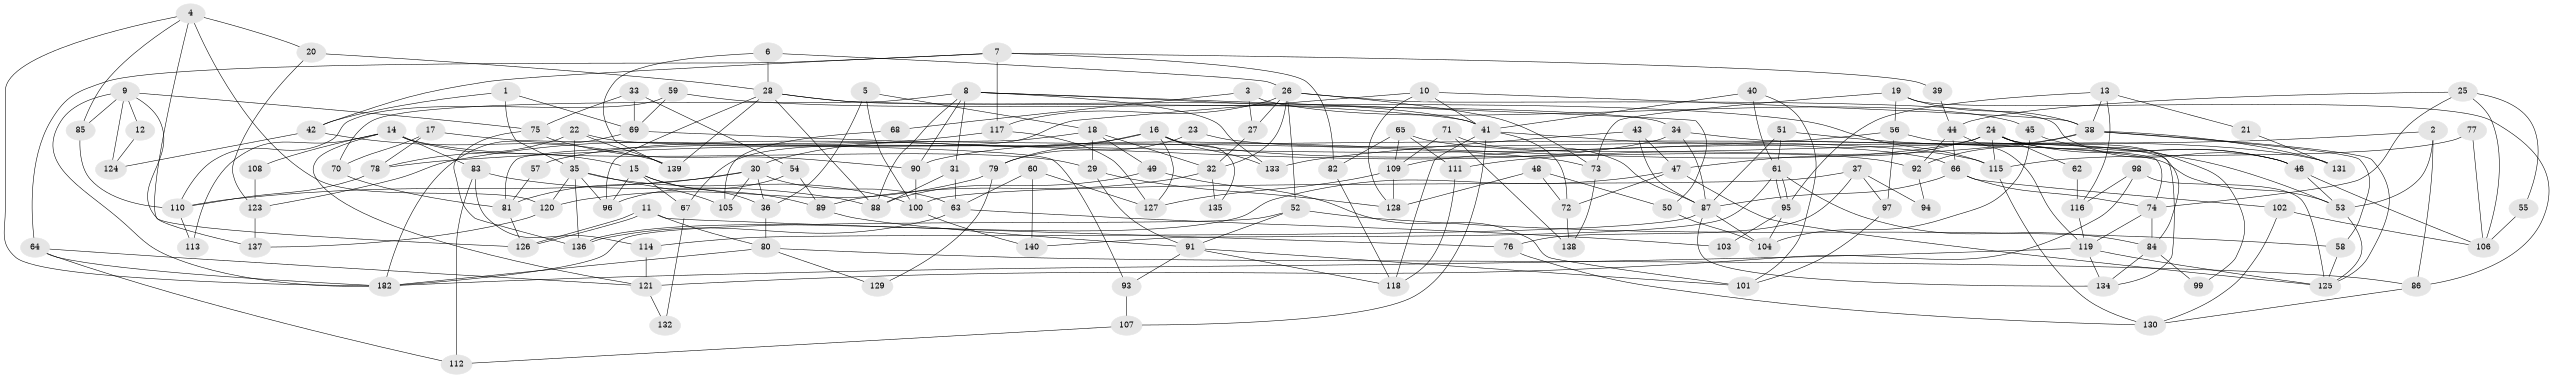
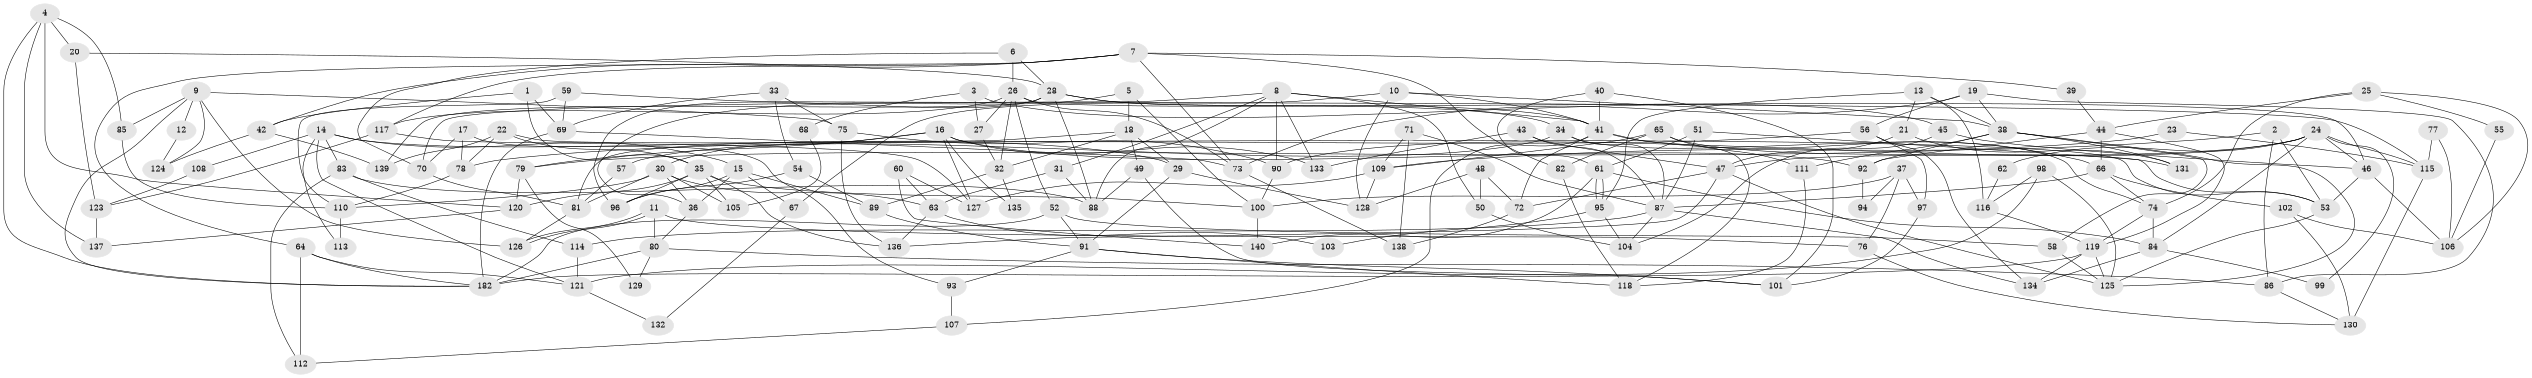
edge "6" -- "139": now "6" -- "70"
edge "7" -- "73": added
edge "21" -- "47": added
